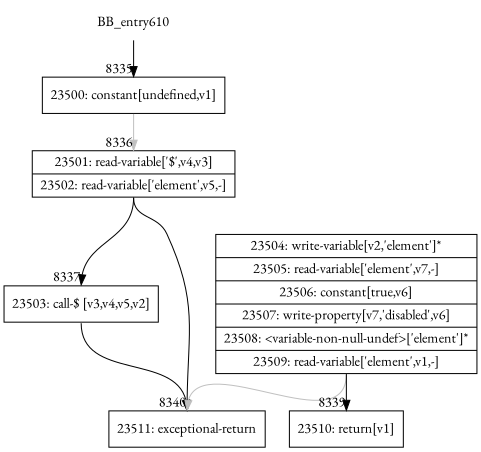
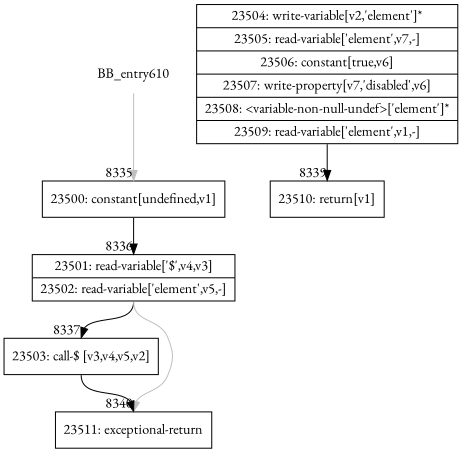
edge "BB_entry610" -> "23500: constant[undefined,v1]": color black -> gray
edge "23500: constant[undefined,v1]" -> "23501: read-variable['$',v4,v3]": color gray -> black
edge "23501: read-variable['$',v4,v3]" -> "23511: exceptional-return": color black -> gray
edge "23504: write-variable[v2,'element']*" -> "23511: exceptional-return": removed
